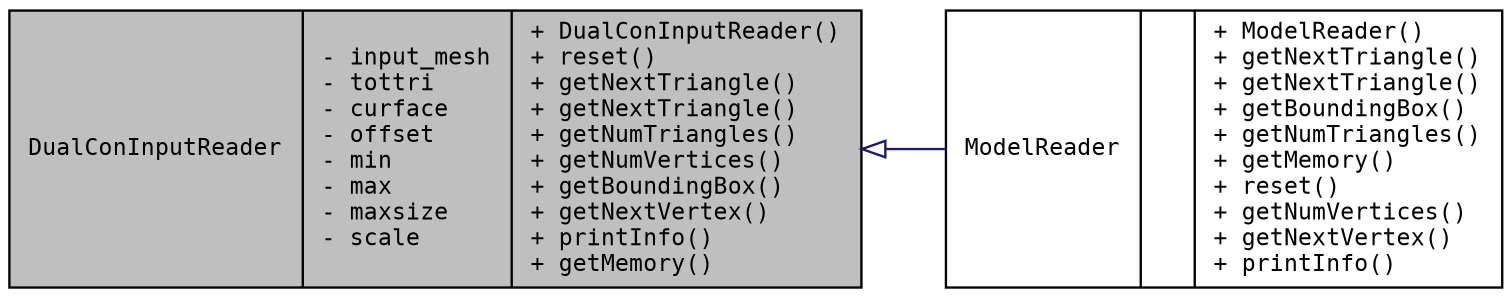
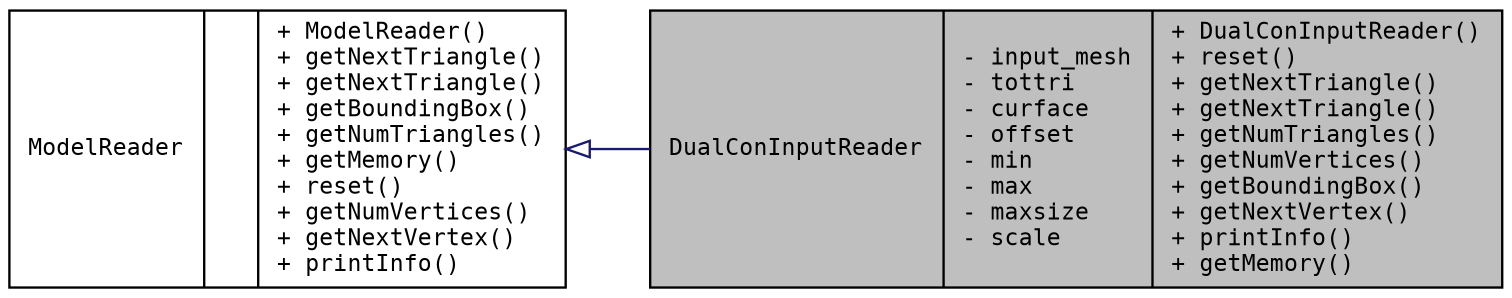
edge "ModelReader" -> "DualConInputReader": reversed
